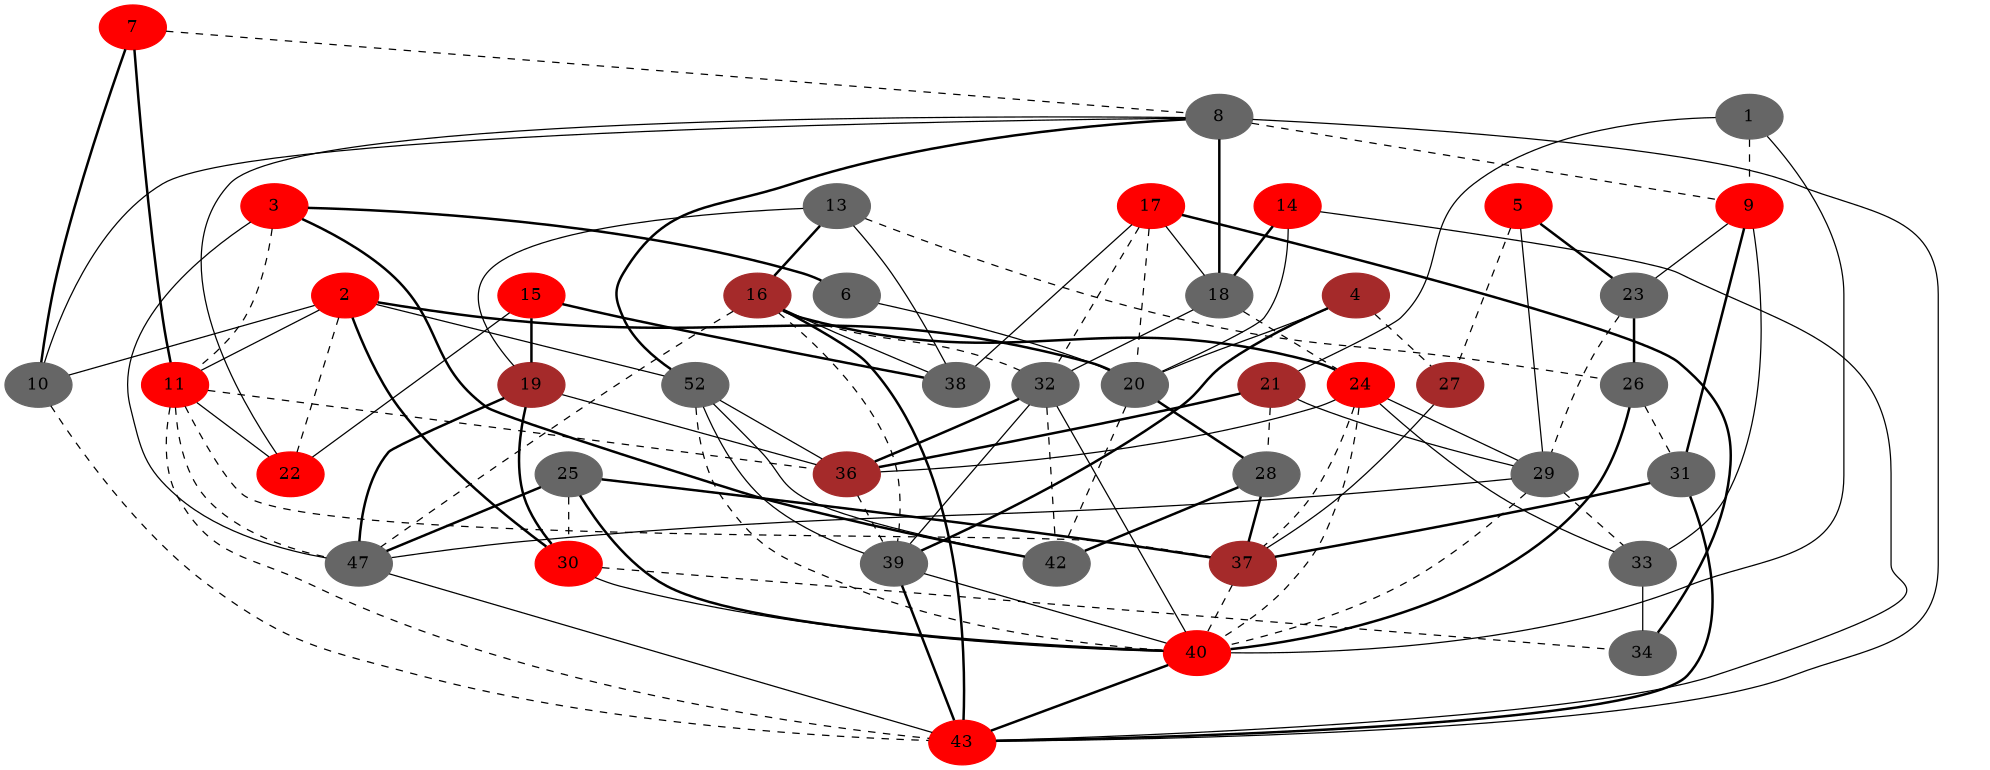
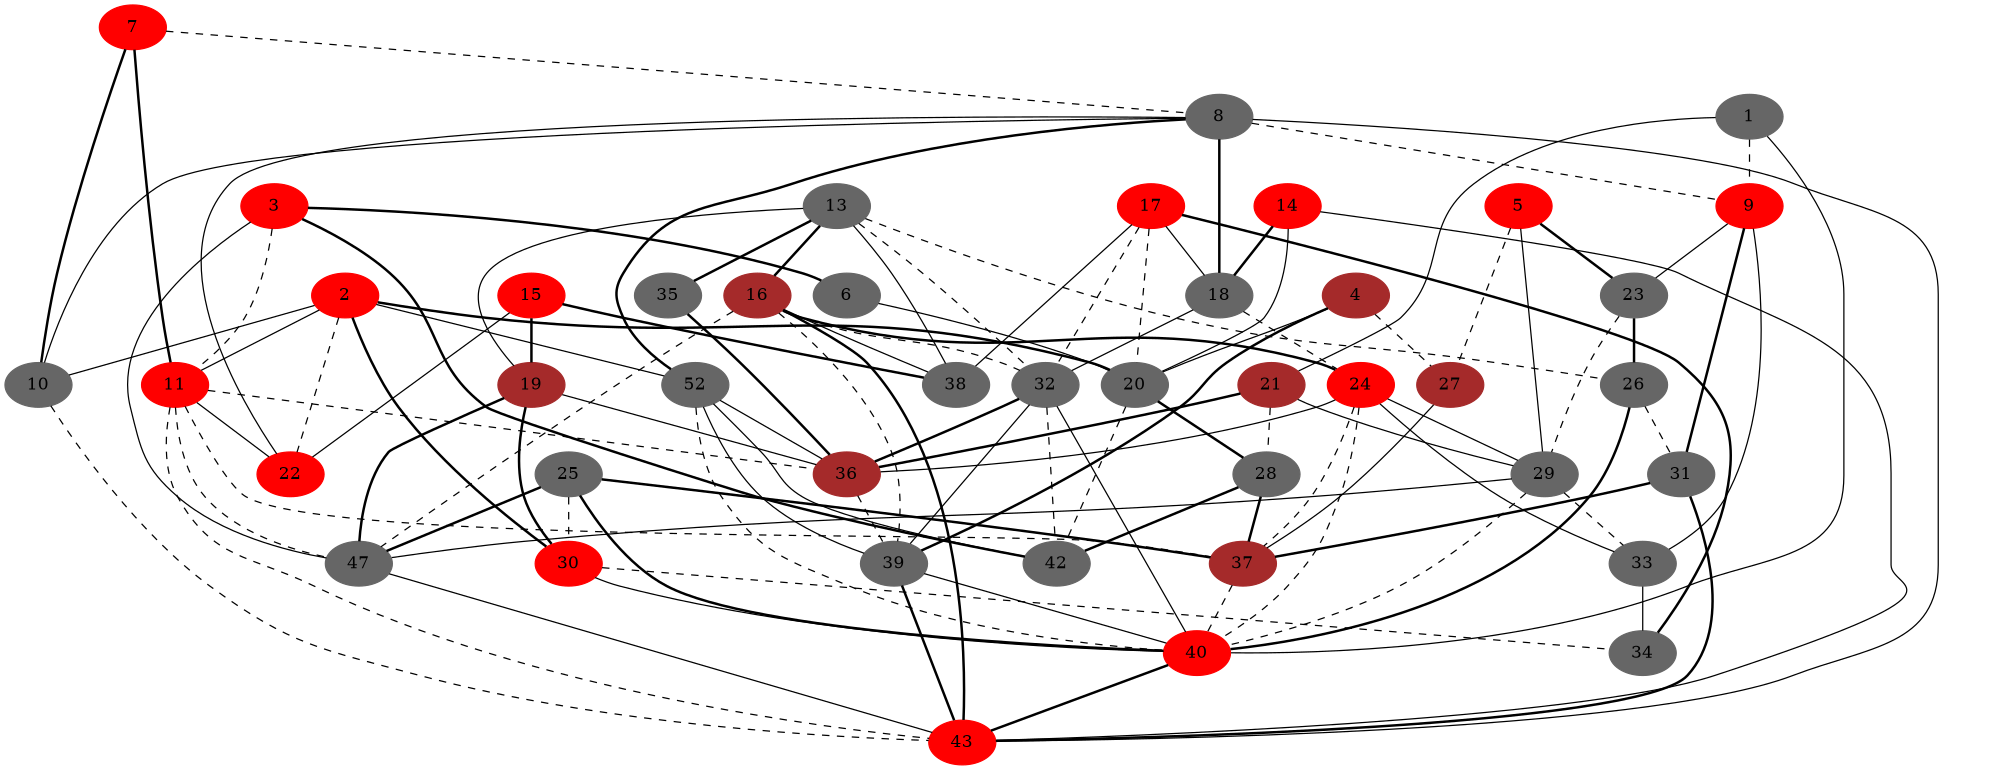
edge "13" -- "32": added
node "35": added
